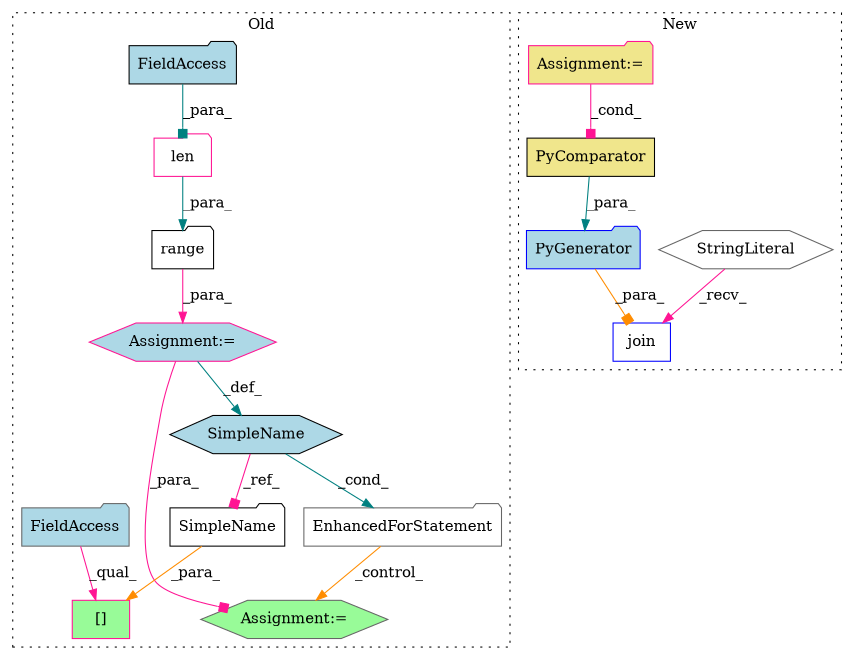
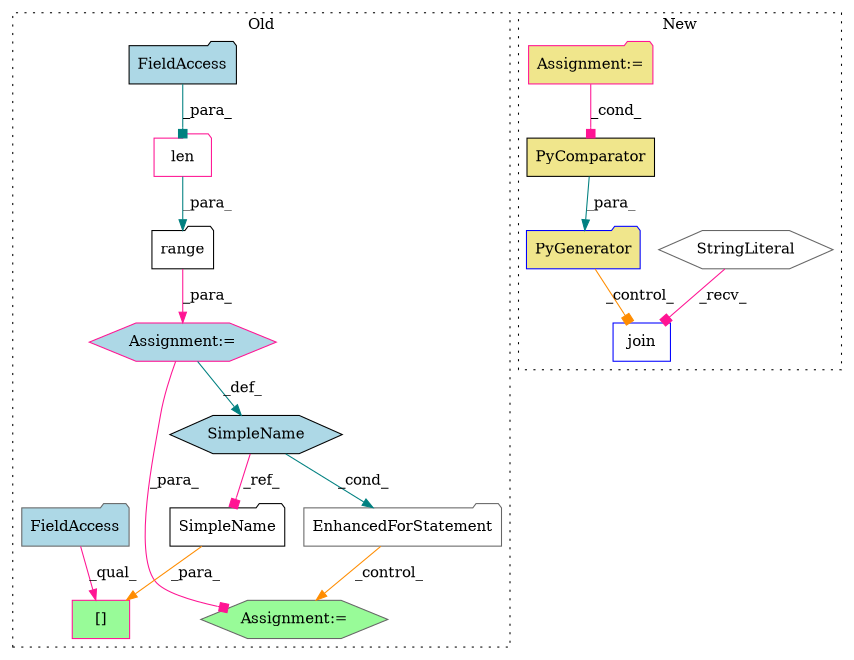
node "PyGenerator": fillcolor lightblue -> khaki
edge "StringLiteral" -> "join": arrowhead normal -> box
edge "PyGenerator" -> "join": label "_para_" -> "_control_"
